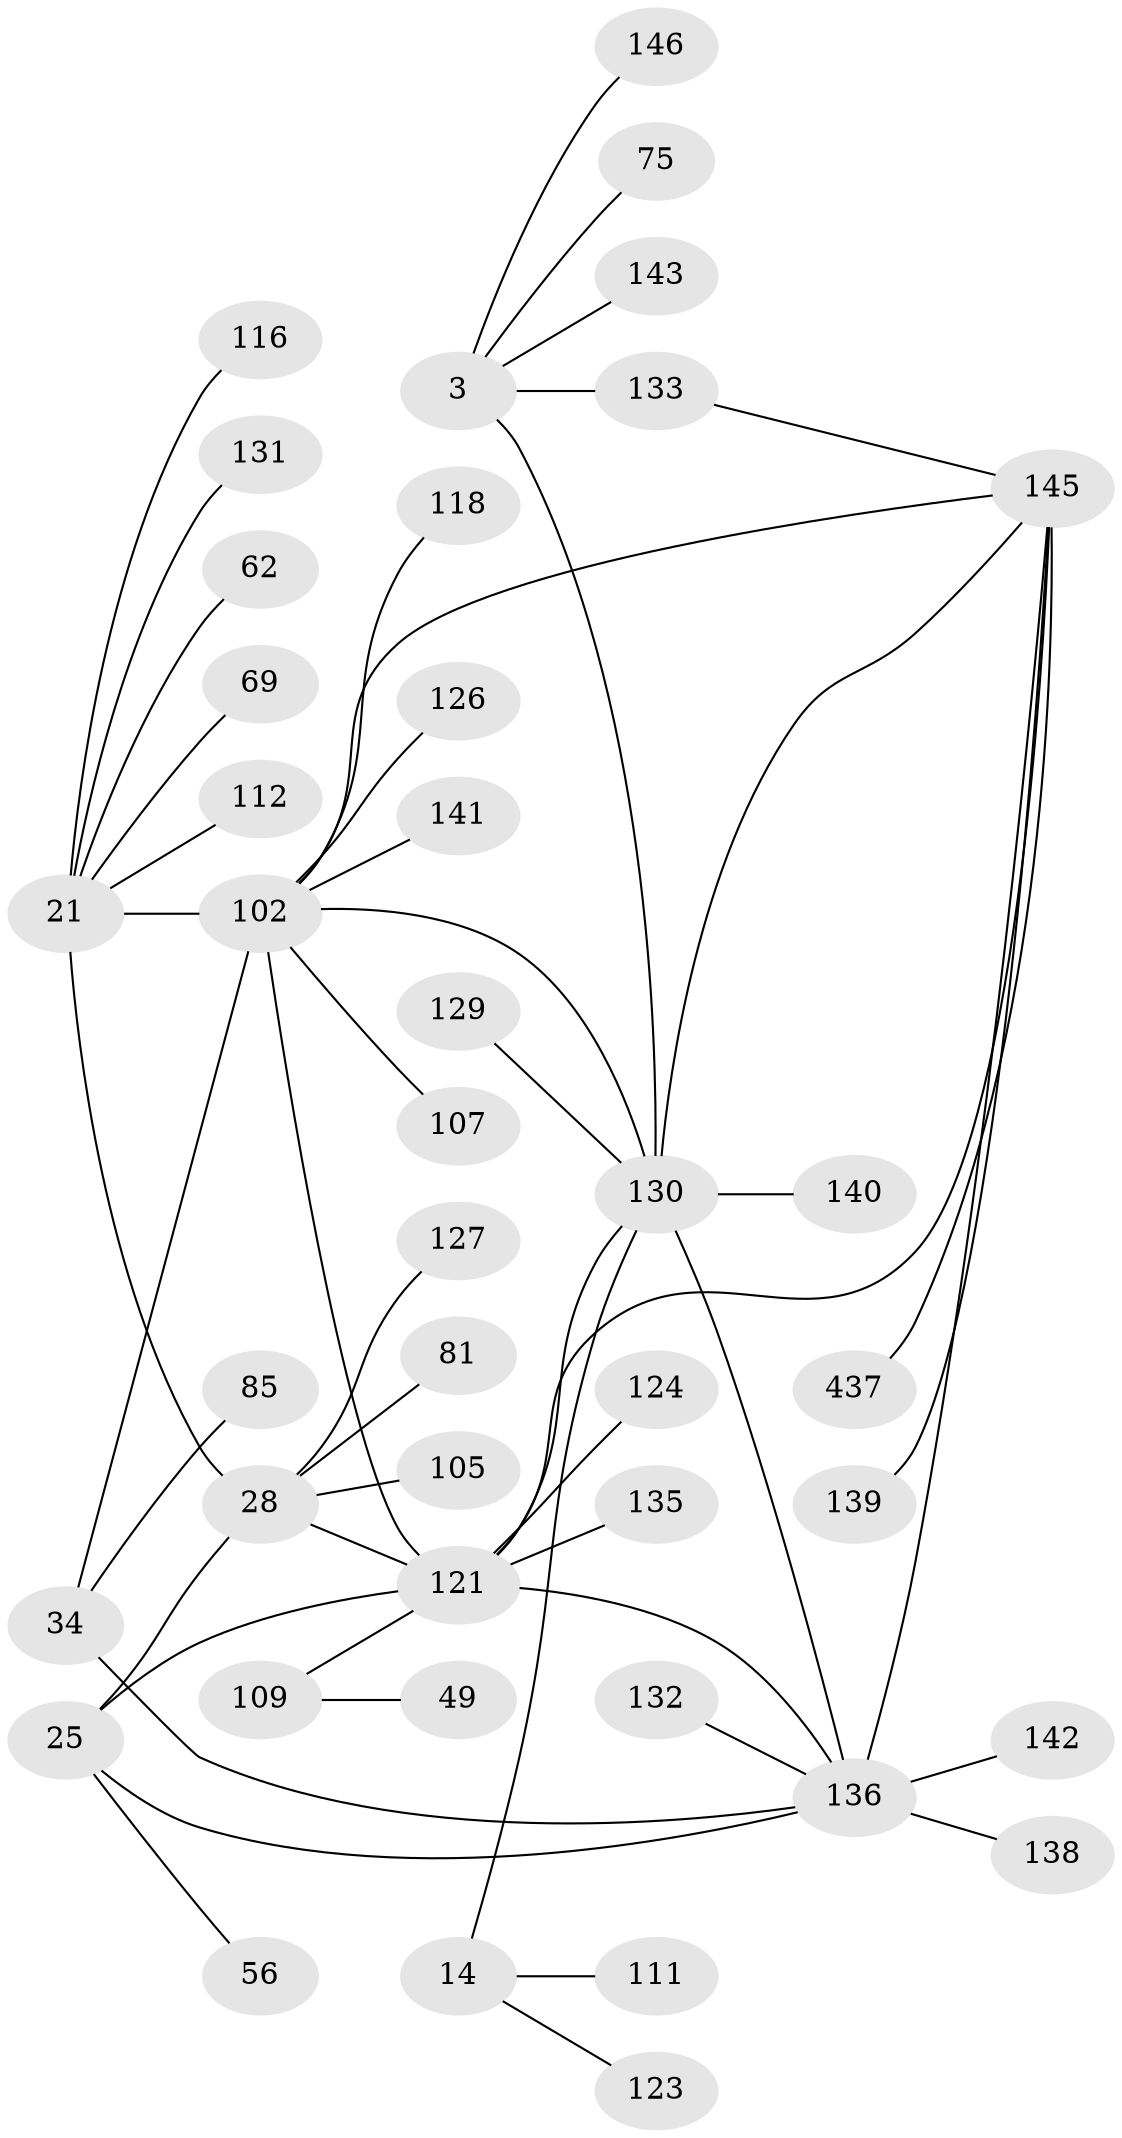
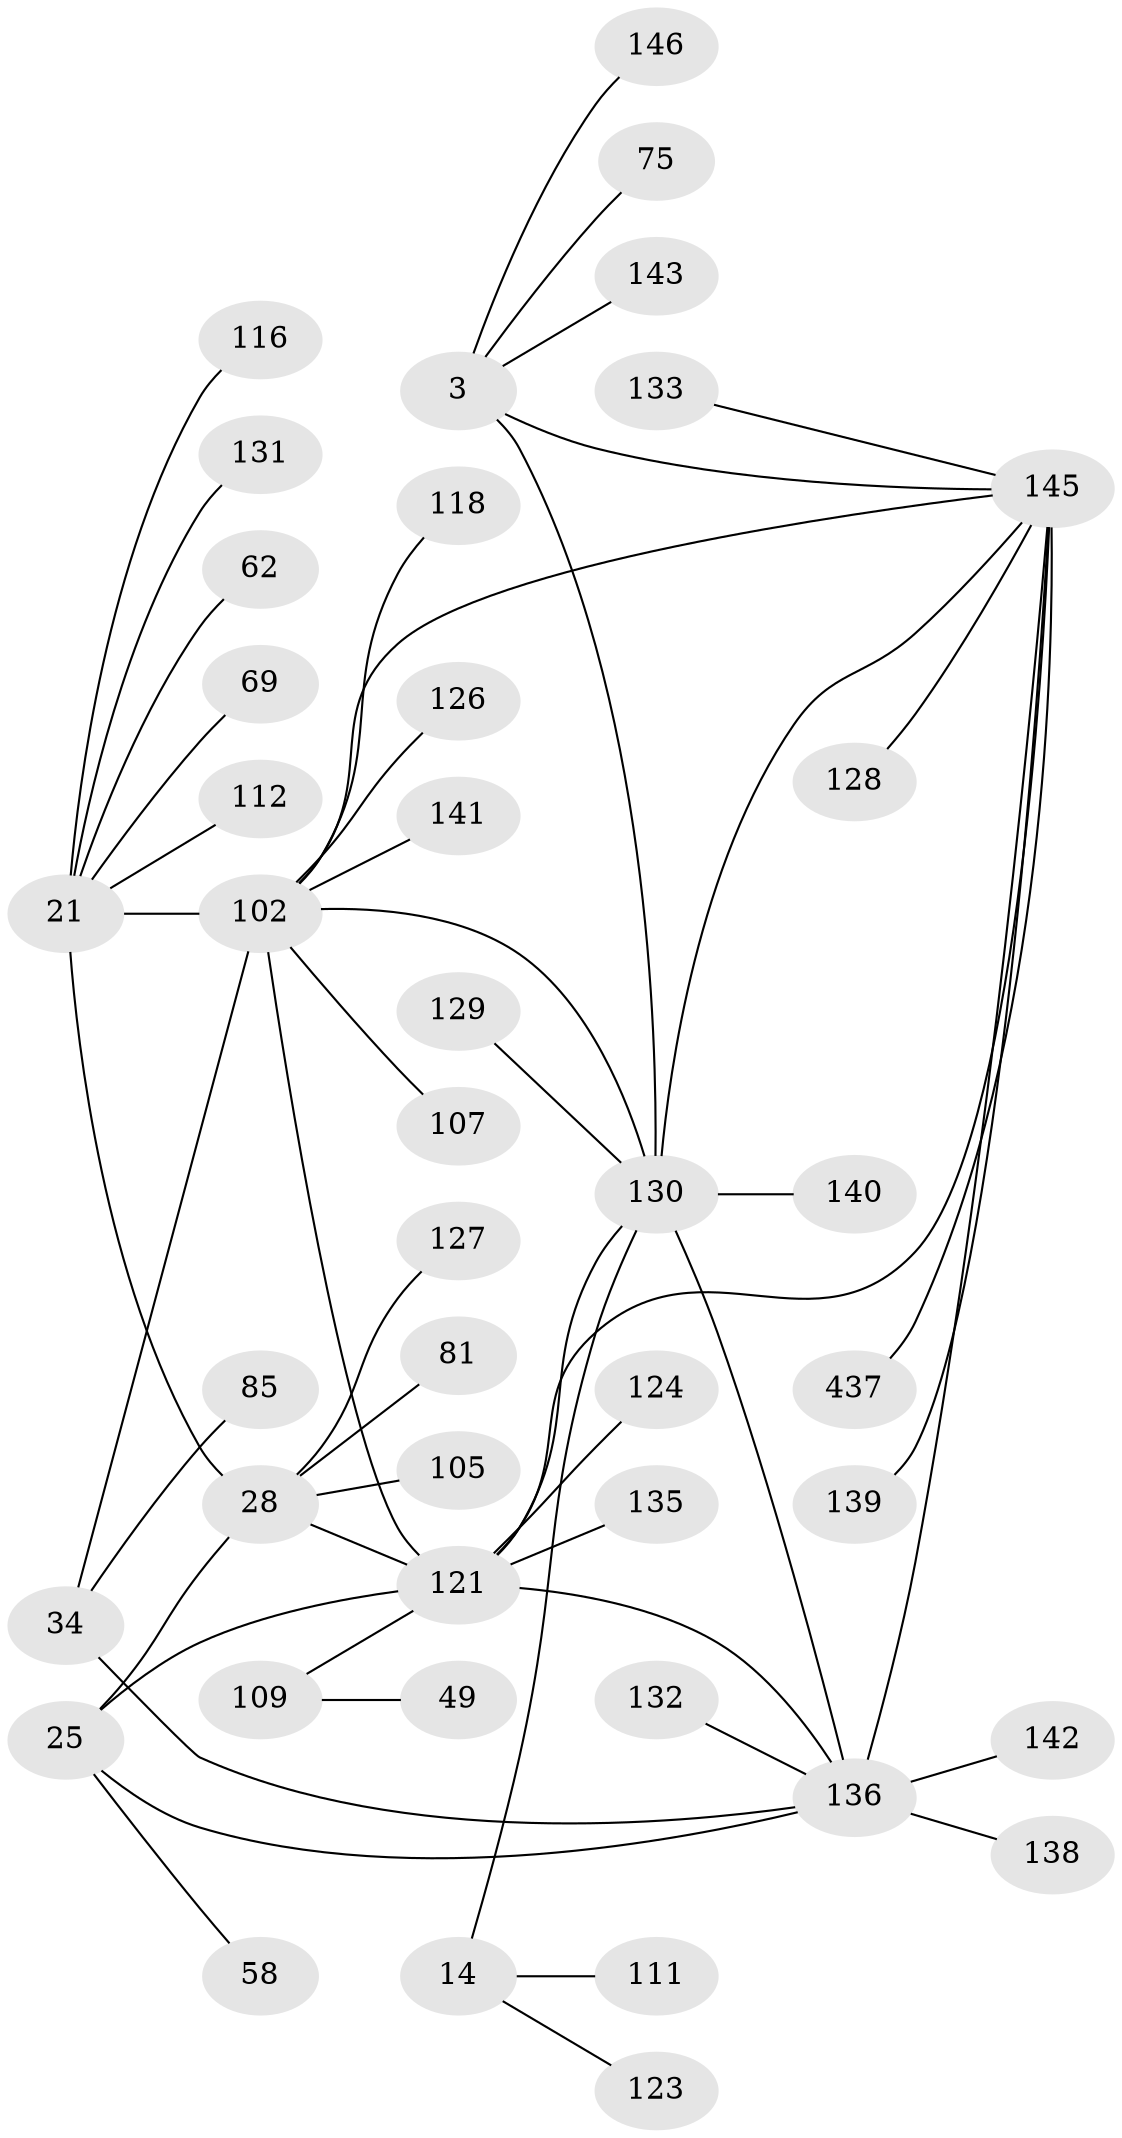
edge "3" -- "133": now "3" -- "145"
node "128": added
node "56": label "56" -> "58"
